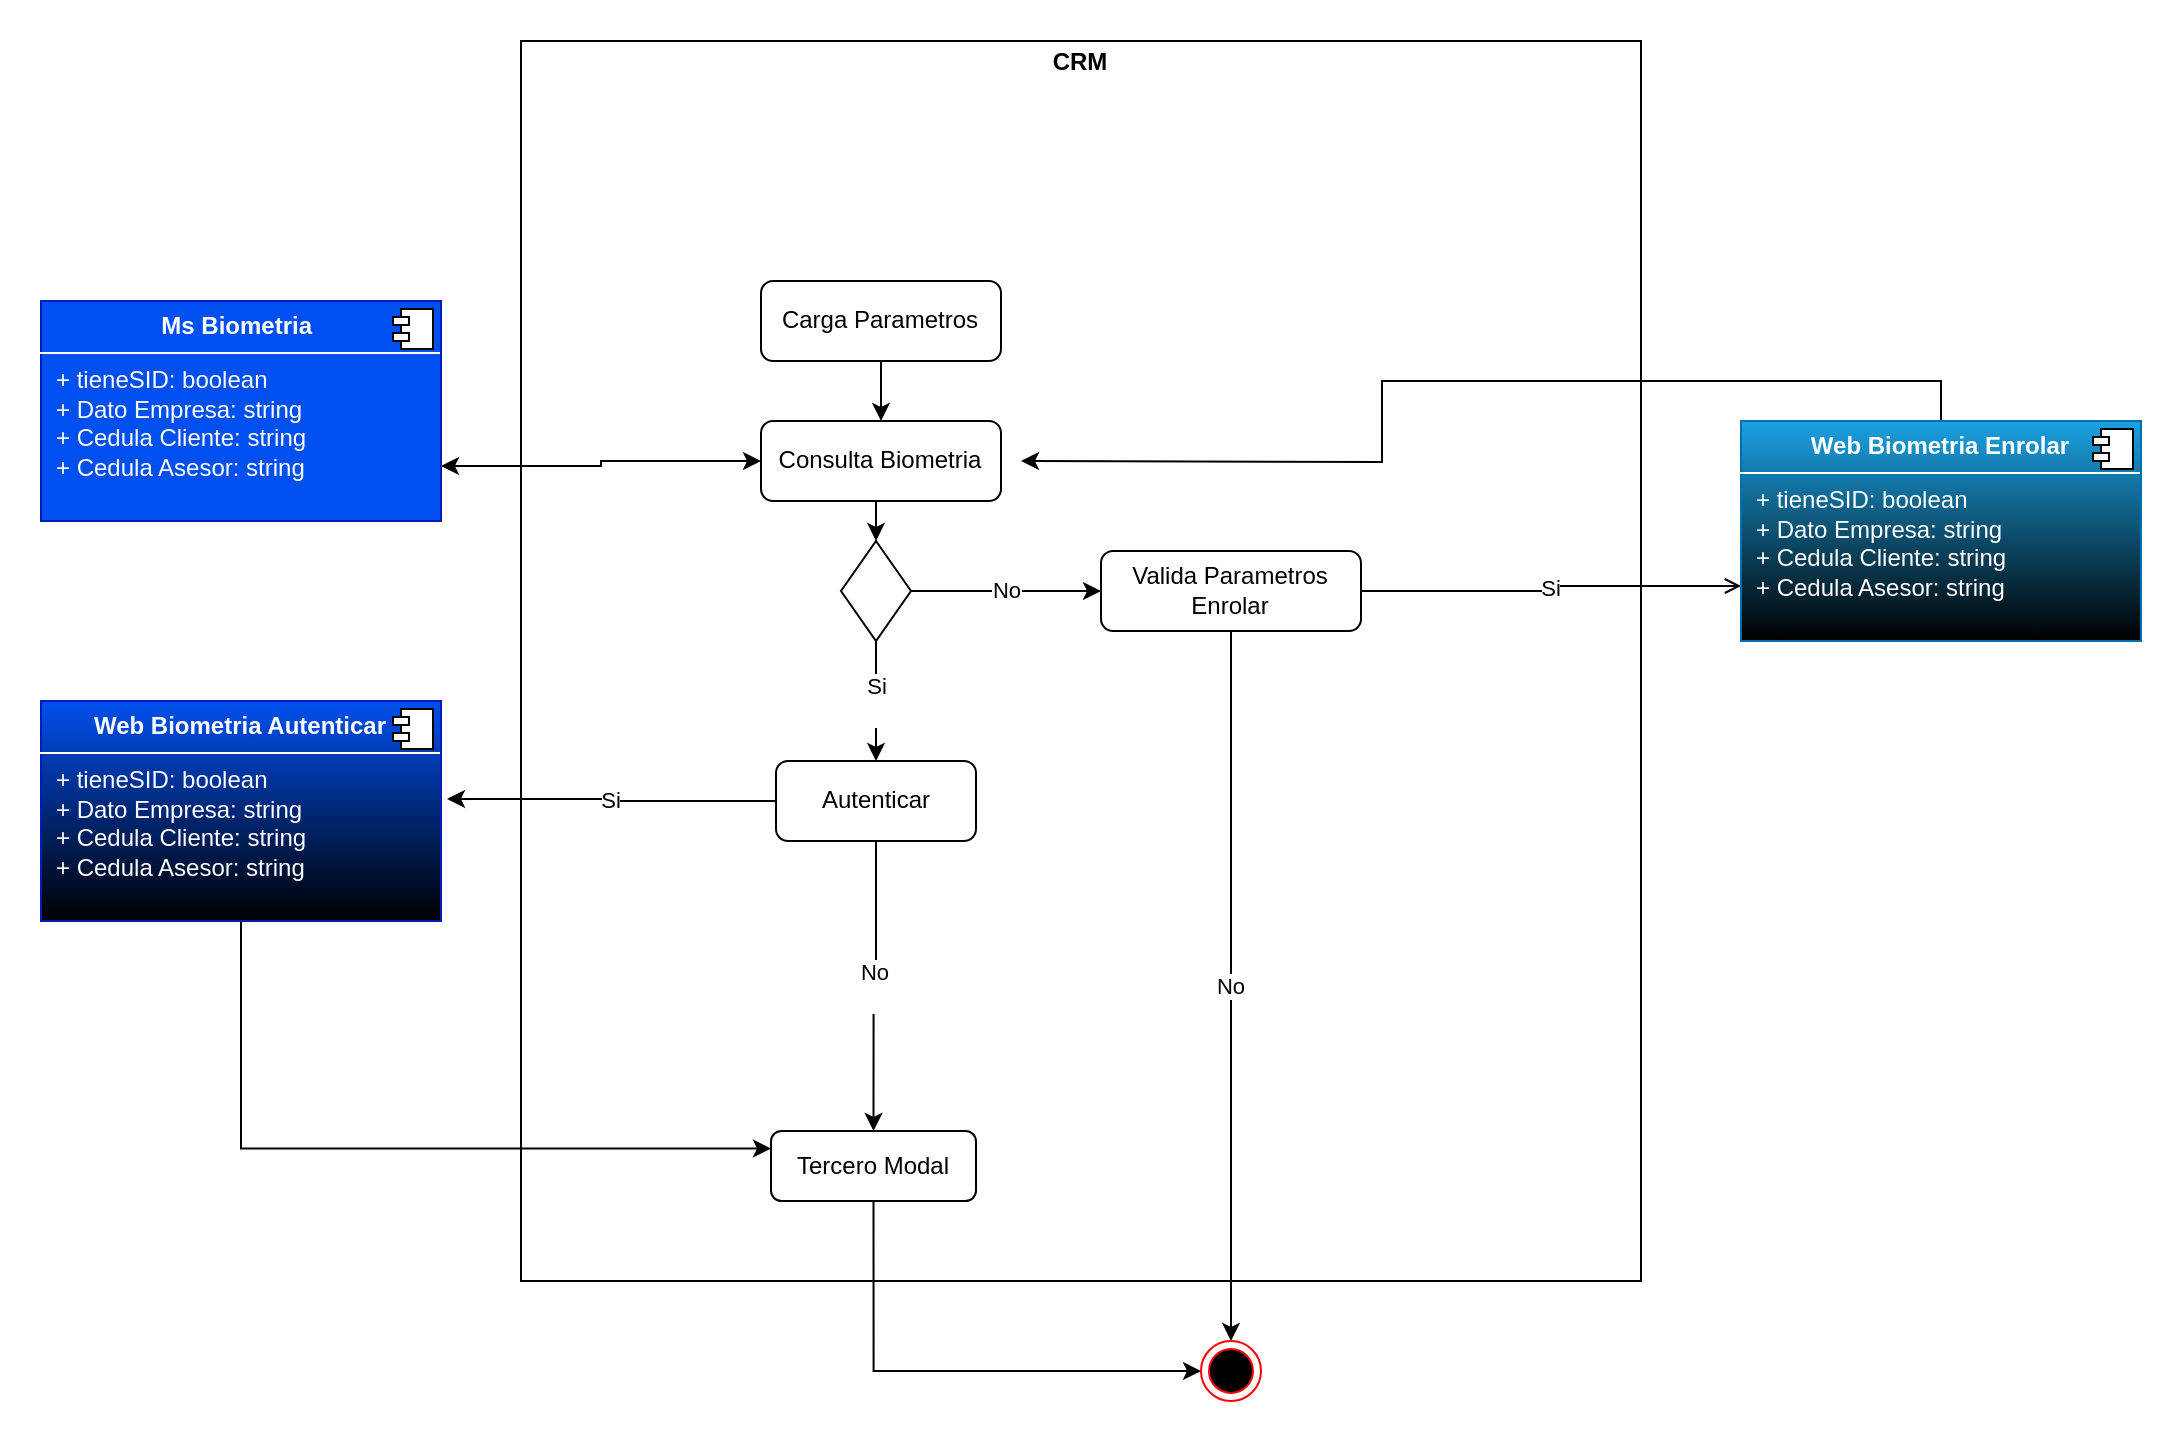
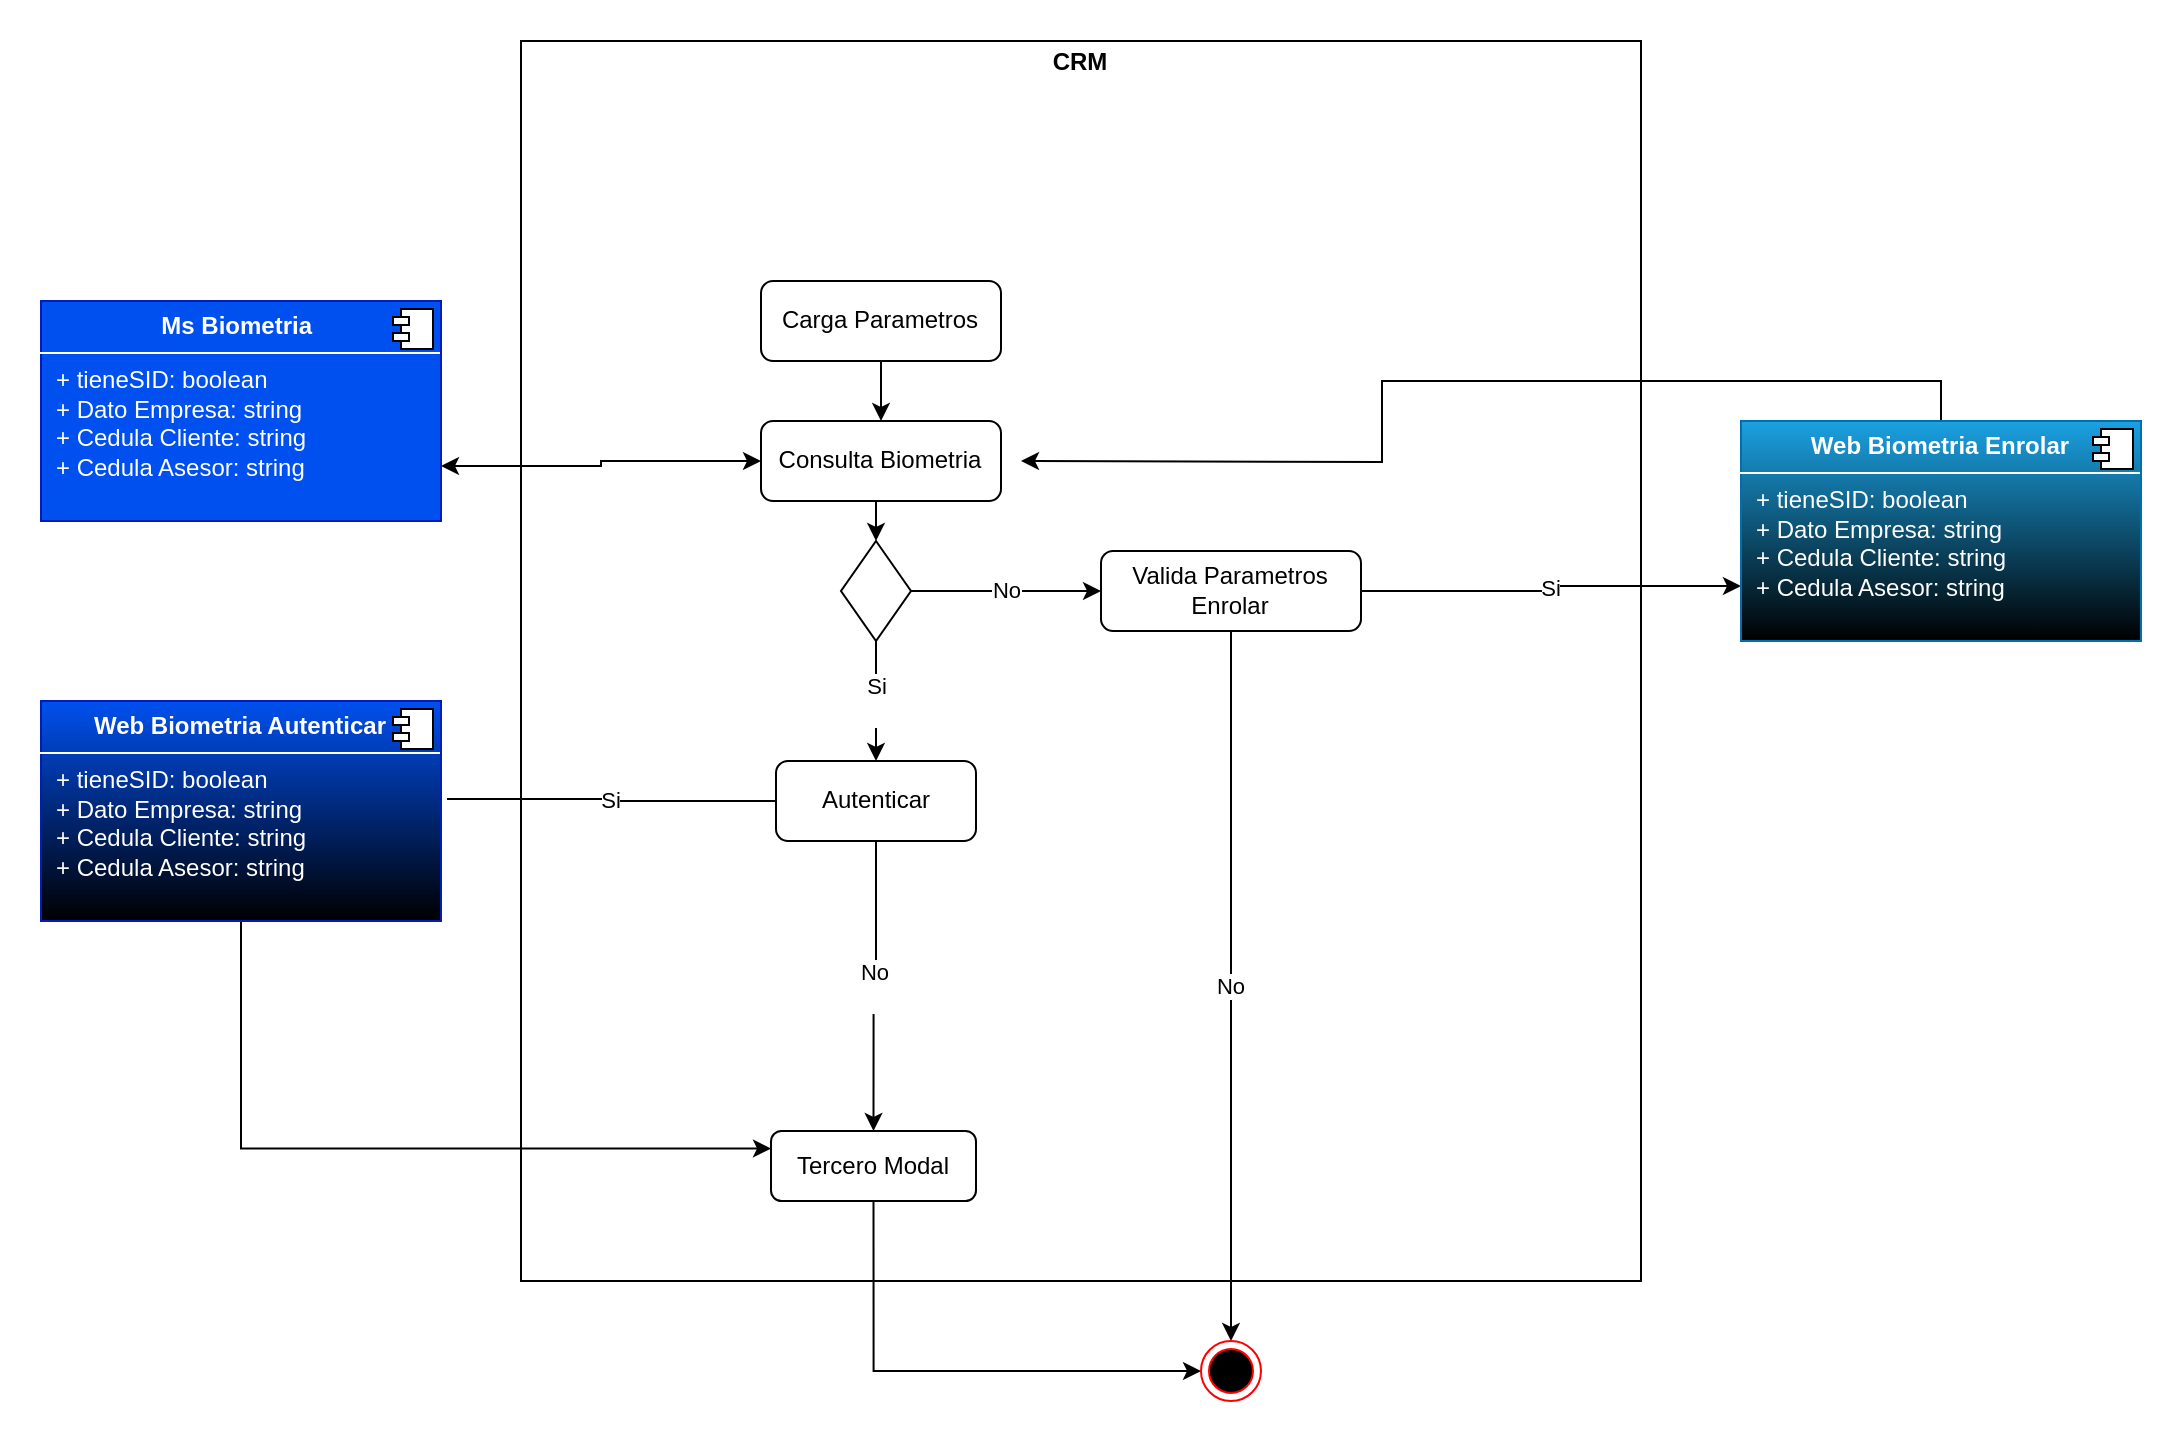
edge "Valida Parametros Enrolar" -> "Web Biometria Enrolar + tieneSID: boolean + Dato Empresa: string + Cedula Cliente: string + Cedula Asesor: string": arrowhead open -> classic
edge "Autenticar" -> "Web Biometria Autenticar + tieneSID: boolean + Dato Empresa: string + Cedula Cliente: string + Cedula Asesor: string": arrowhead classic -> none
